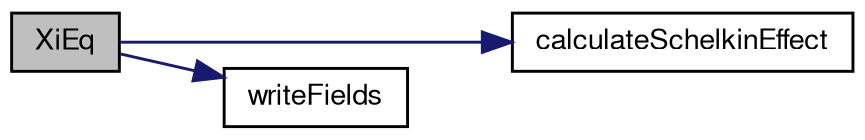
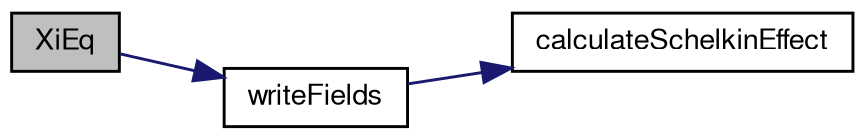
edge "XiEq" -> "calculateSchelkinEffect": now "writeFields" -> "calculateSchelkinEffect"
